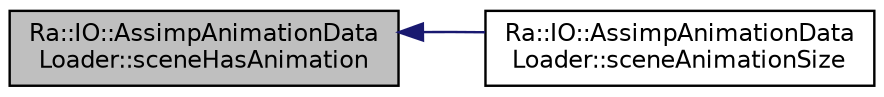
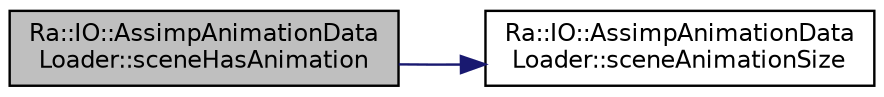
edge "Ra::IO::AssimpAnimationData Loader::sceneAnimationSize" -> "Ra::IO::AssimpAnimationData Loader::sceneHasAnimation": reversed
